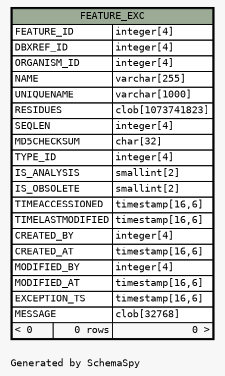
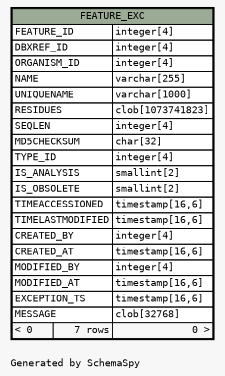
node "FEATURE_EXC": text "0 rows" -> "7 rows"
